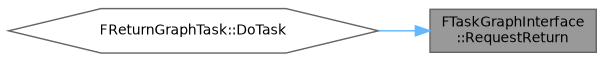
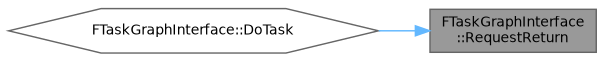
node "FReturnGraphTask::DoTask": label "FReturnGraphTask::DoTask" -> "FTaskGraphInterface::DoTask"
